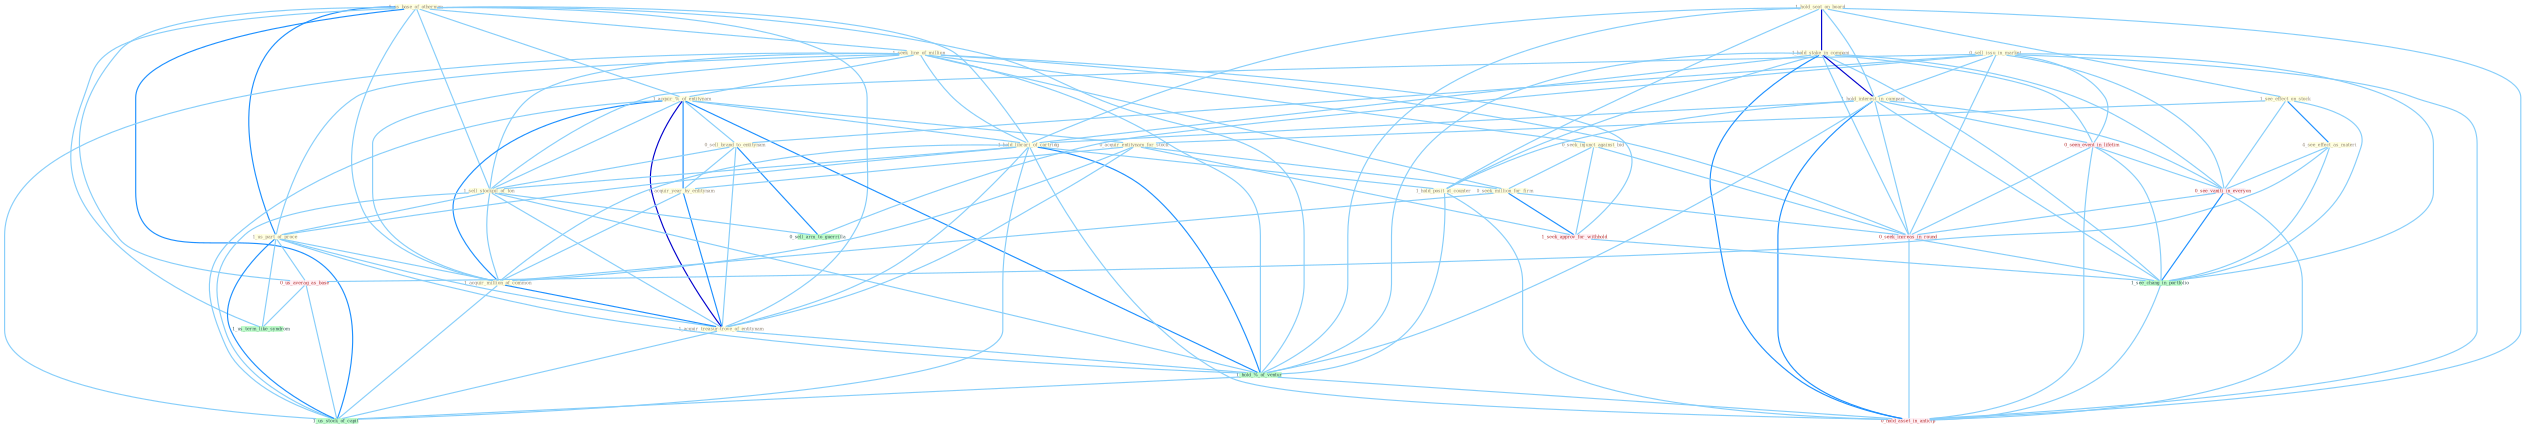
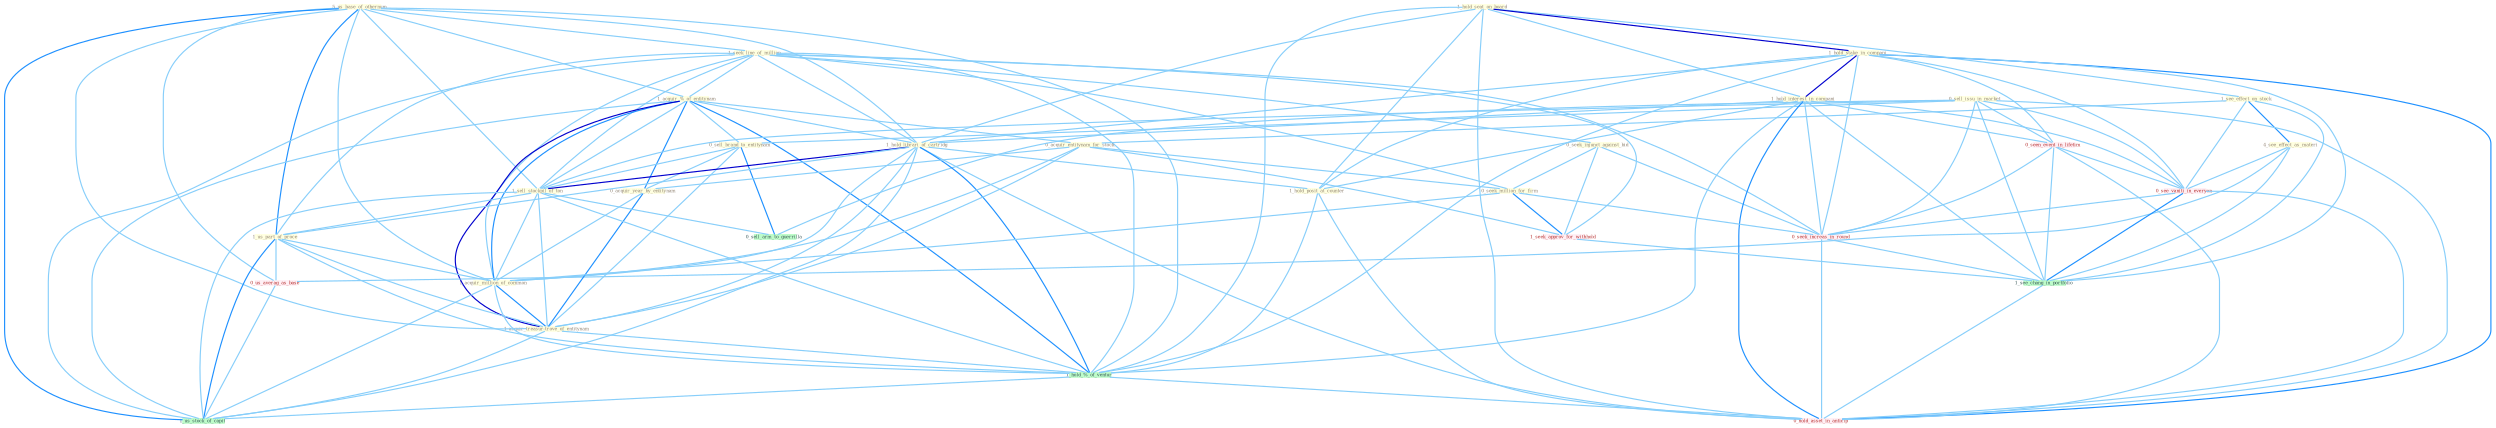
edge "0_sell_issu_in_market" -- "1_hold_interest_in_compani": removed
edge "1_hold_librari_of_cartridg" -- "1_sell_stockpil_of_ton": color #87cefa -> #0000cd
node "1_us_term_like_syndrom": removed
edge "1_acquir_million_of_common" -- "1_hold_%_of_ventur": added
